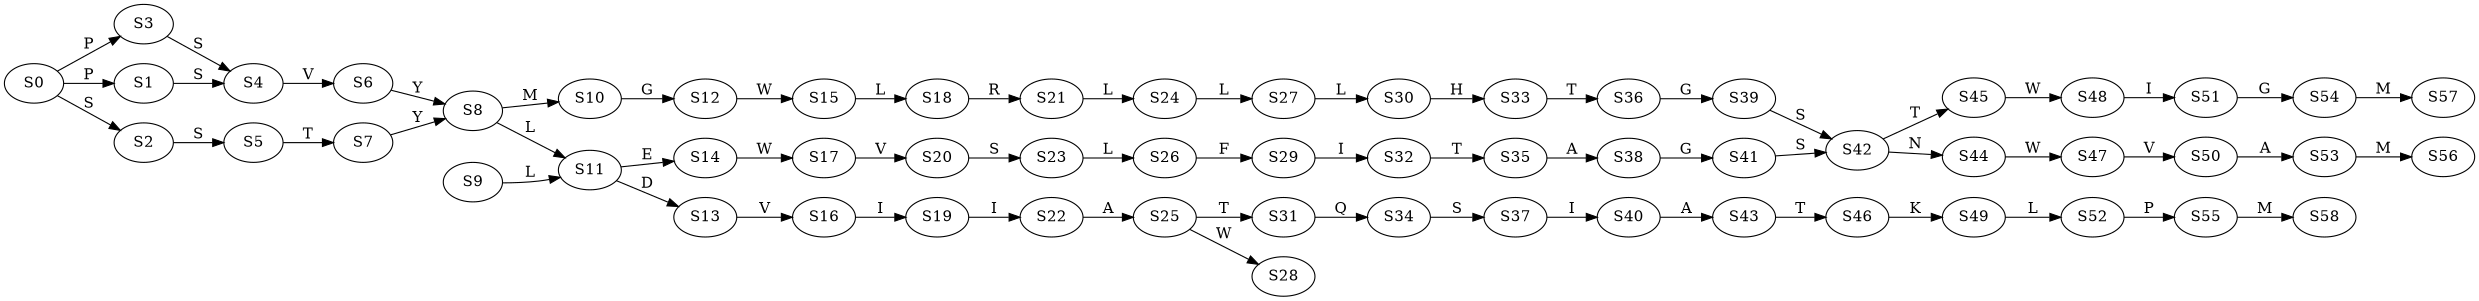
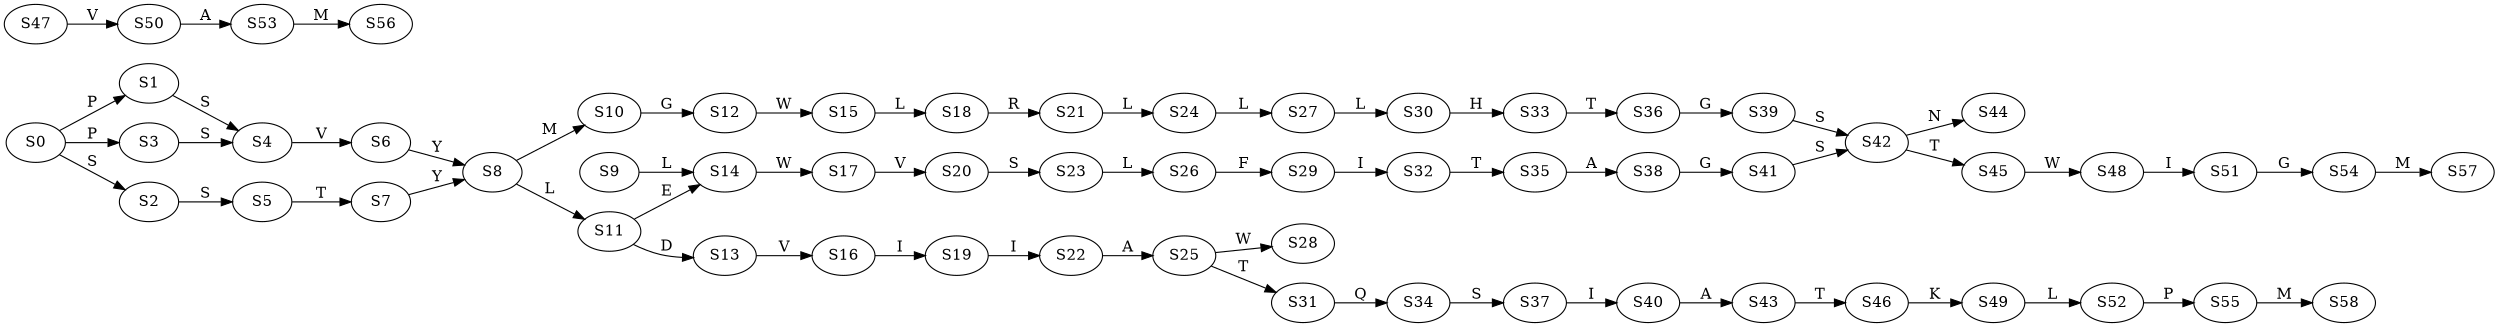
edge "S44" -> "S47": removed, label "W"
edge "S9" -> "S11": now "S9" -> "S14"
